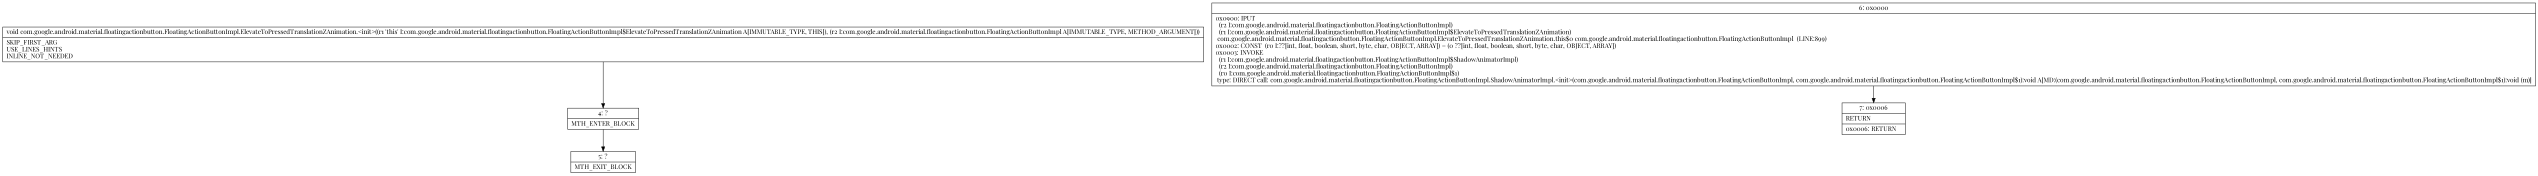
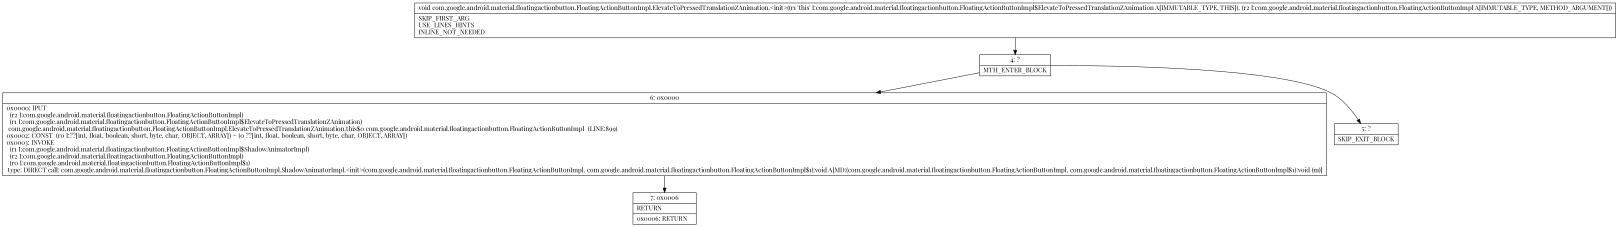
node "6: 0x0000": text "0x0900: IPUT" -> "0x0000: IPUT"
edge "4: ?" -> "6: 0x0000": added
node "5: ?": text "MTH_EXIT_BLOCK" -> "SKIP_EXIT_BLOCK"
